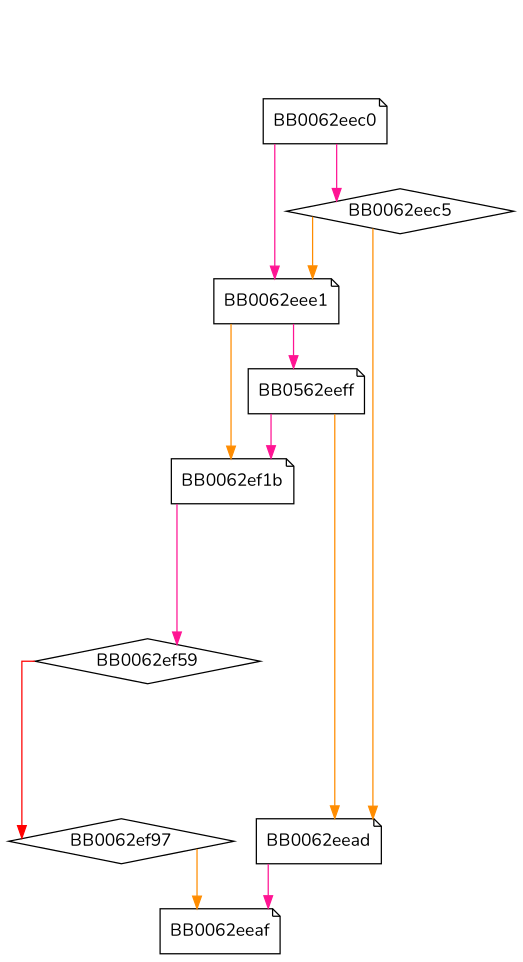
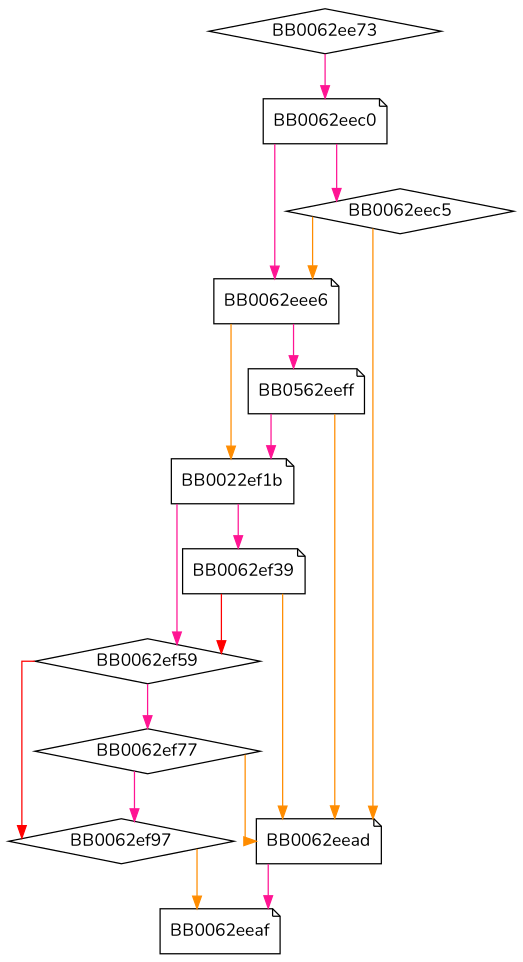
node "BB0062ee73": added
node "BB0062eee1": label "BB0062eee1" -> "BB0062eee6"
node "BB0062ef1b": label "BB0062ef1b" -> "BB0022ef1b"
node "BB0062ef39": added
node "BB0062ef77": added
